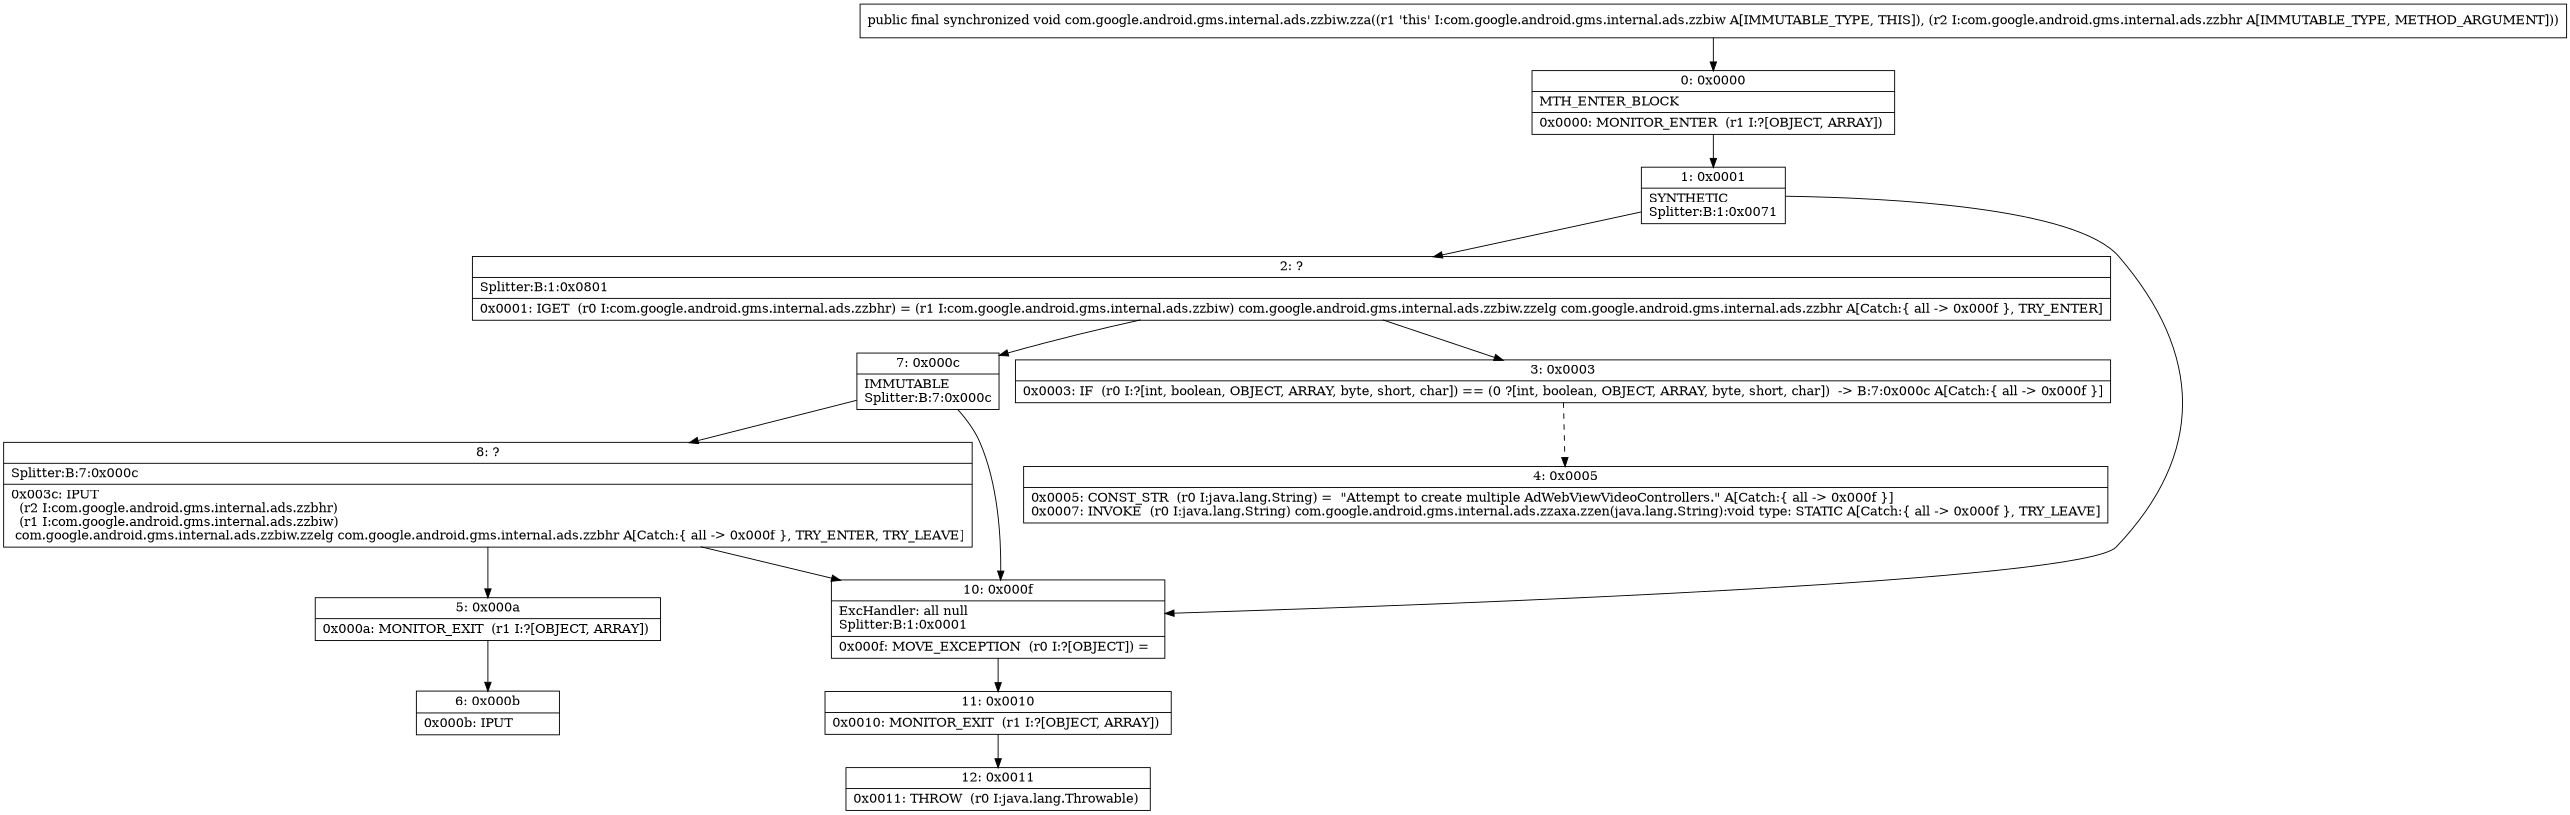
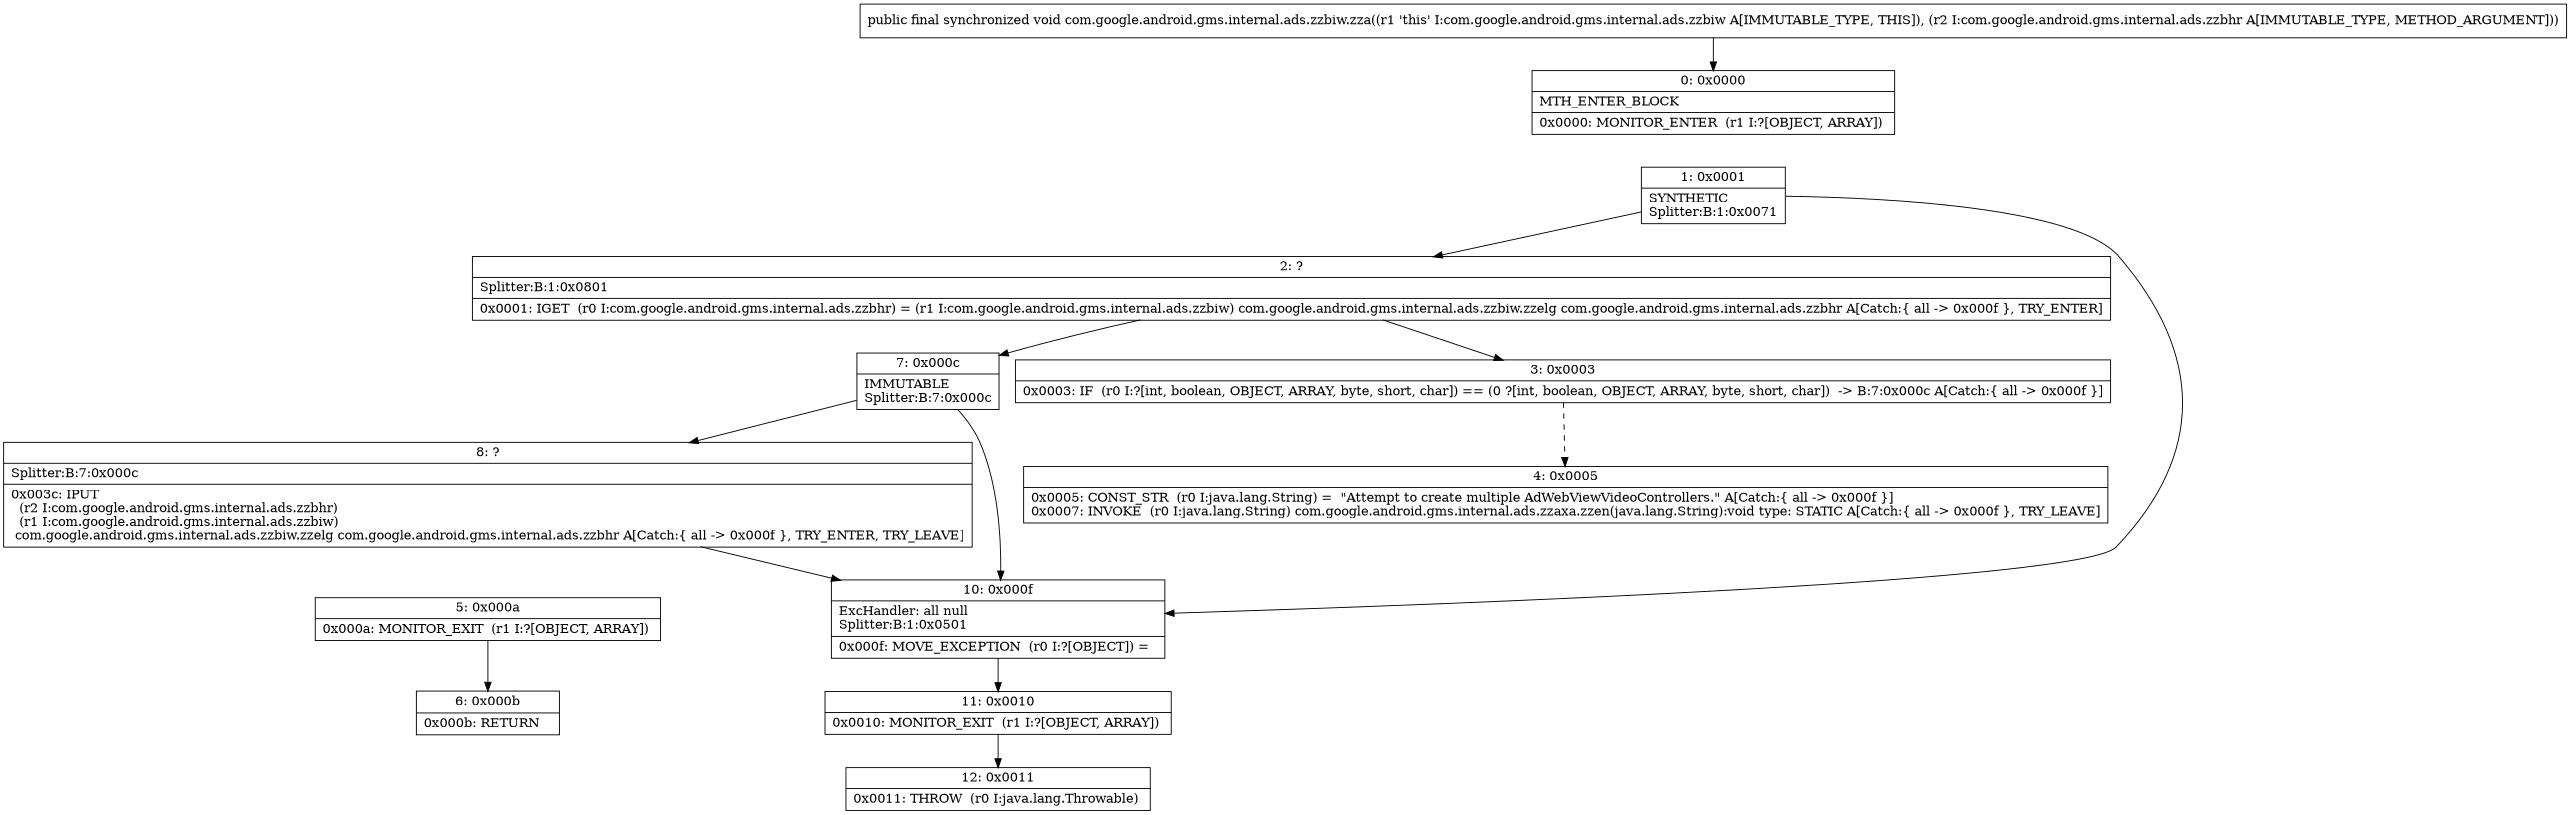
edge "0: 0x0000" -> "1: 0x0001": removed
edge "8: ?" -> "5: 0x000a": removed
node "10: 0x000f": text "Splitter:B:1:0x0001" -> "Splitter:B:1:0x0501"
node "6: 0x000b": text "0x000b: IPUT" -> "0x000b: RETURN"
